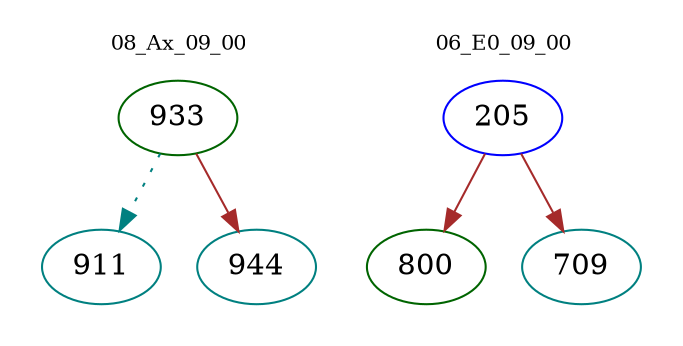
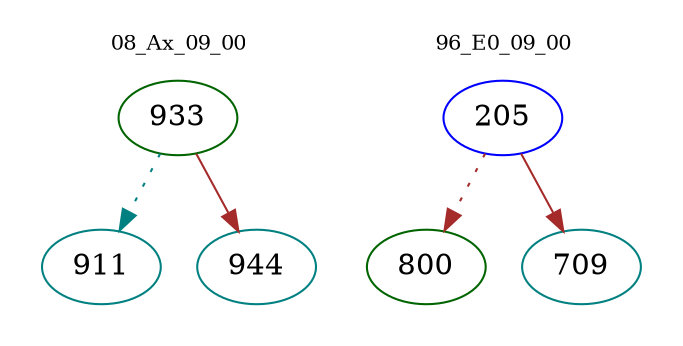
cluster "06_E0_09_00": label "06_E0_09_00" -> "96_E0_09_00"
edge "205" -> "800": style solid -> dotted
